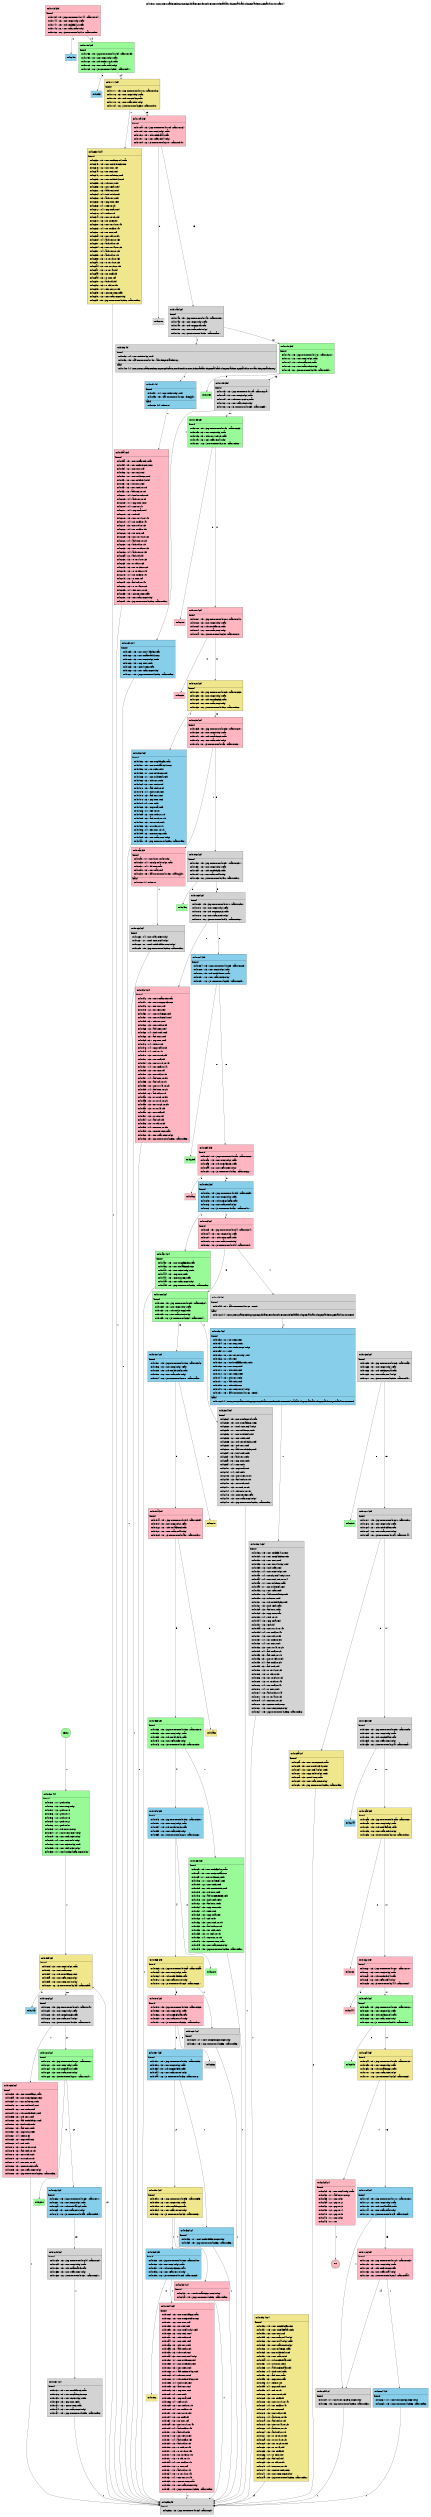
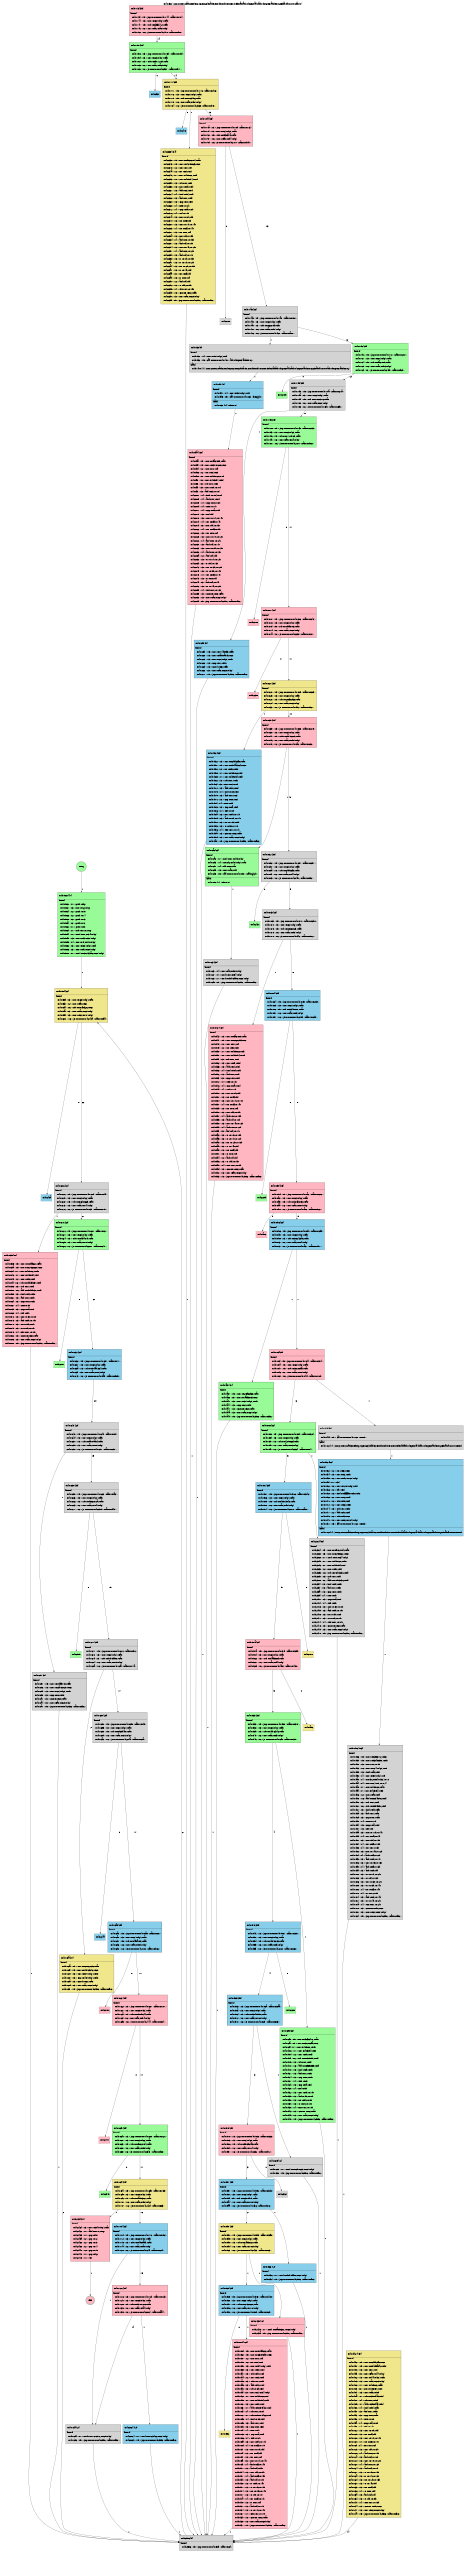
edge "0x40173f [25]" -> "0x402478": now "0x401771 [25]" -> "0x402478"
node "0x401cac [23]": fillcolor lightpink -> palegreen
edge "0x401648 [22]" -> "0x40165e [25]": added, label "19"
node "0x4016a9 [25]": fillcolor khaki -> skyblue
node "0x401965 [25]": fillcolor khaki -> skyblue
